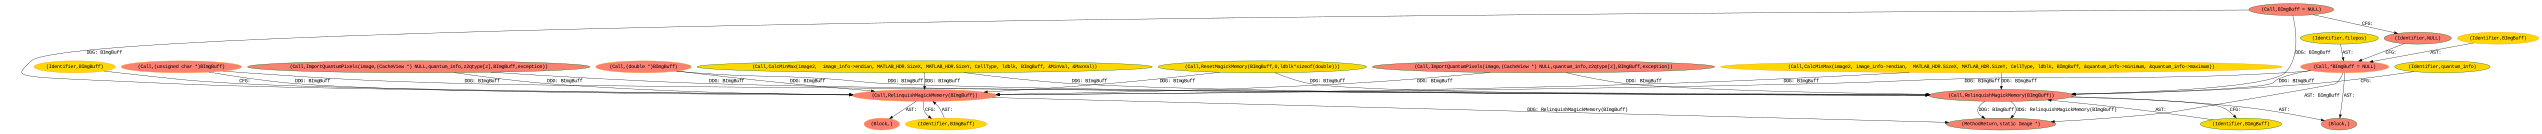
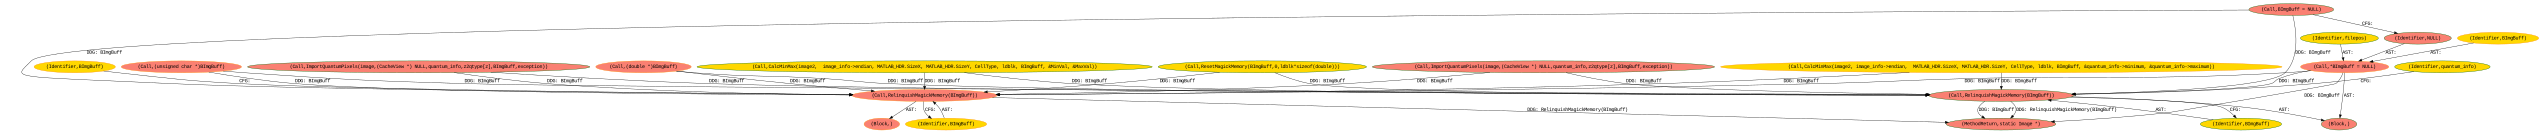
edge "(Identifier,NULL)" -> "(Call,*BImgBuff = NULL)": label "CFG: " -> "AST: "
edge "(Call,*BImgBuff = NULL)" -> "(MethodReturn,static Image *)": label "AST: BImgBuff" -> "DDG: BImgBuff"
